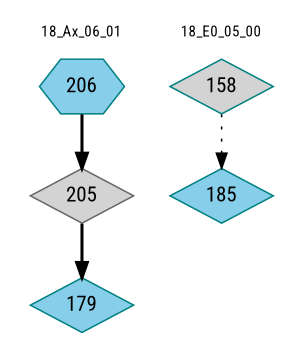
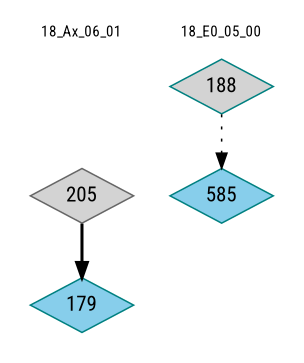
node "206": removed
node "158": label "158" -> "188"
node "185": label "185" -> "585"
